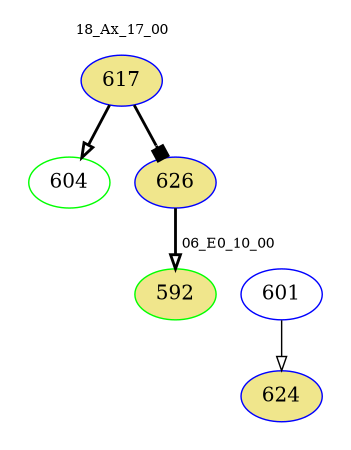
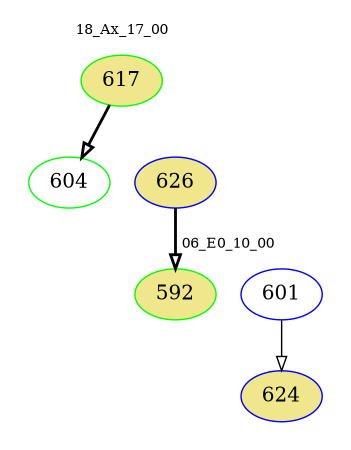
node "617": color blue -> green
edge "617" -> "626": removed
